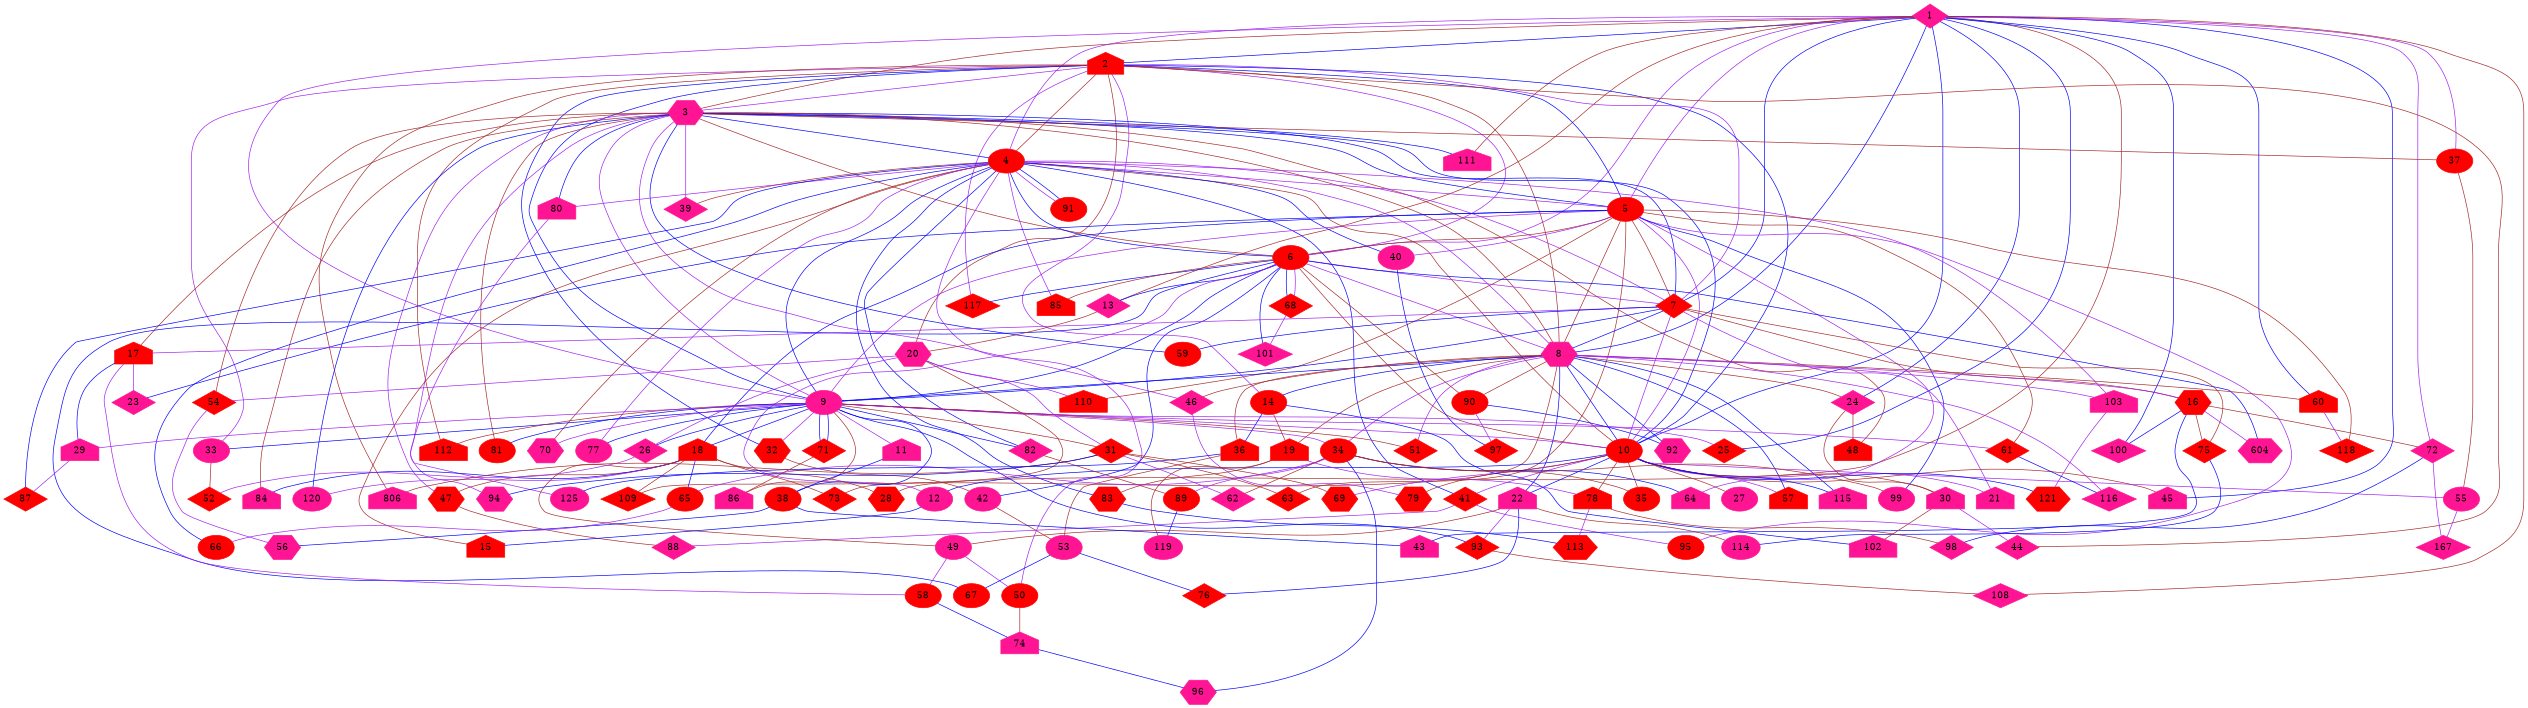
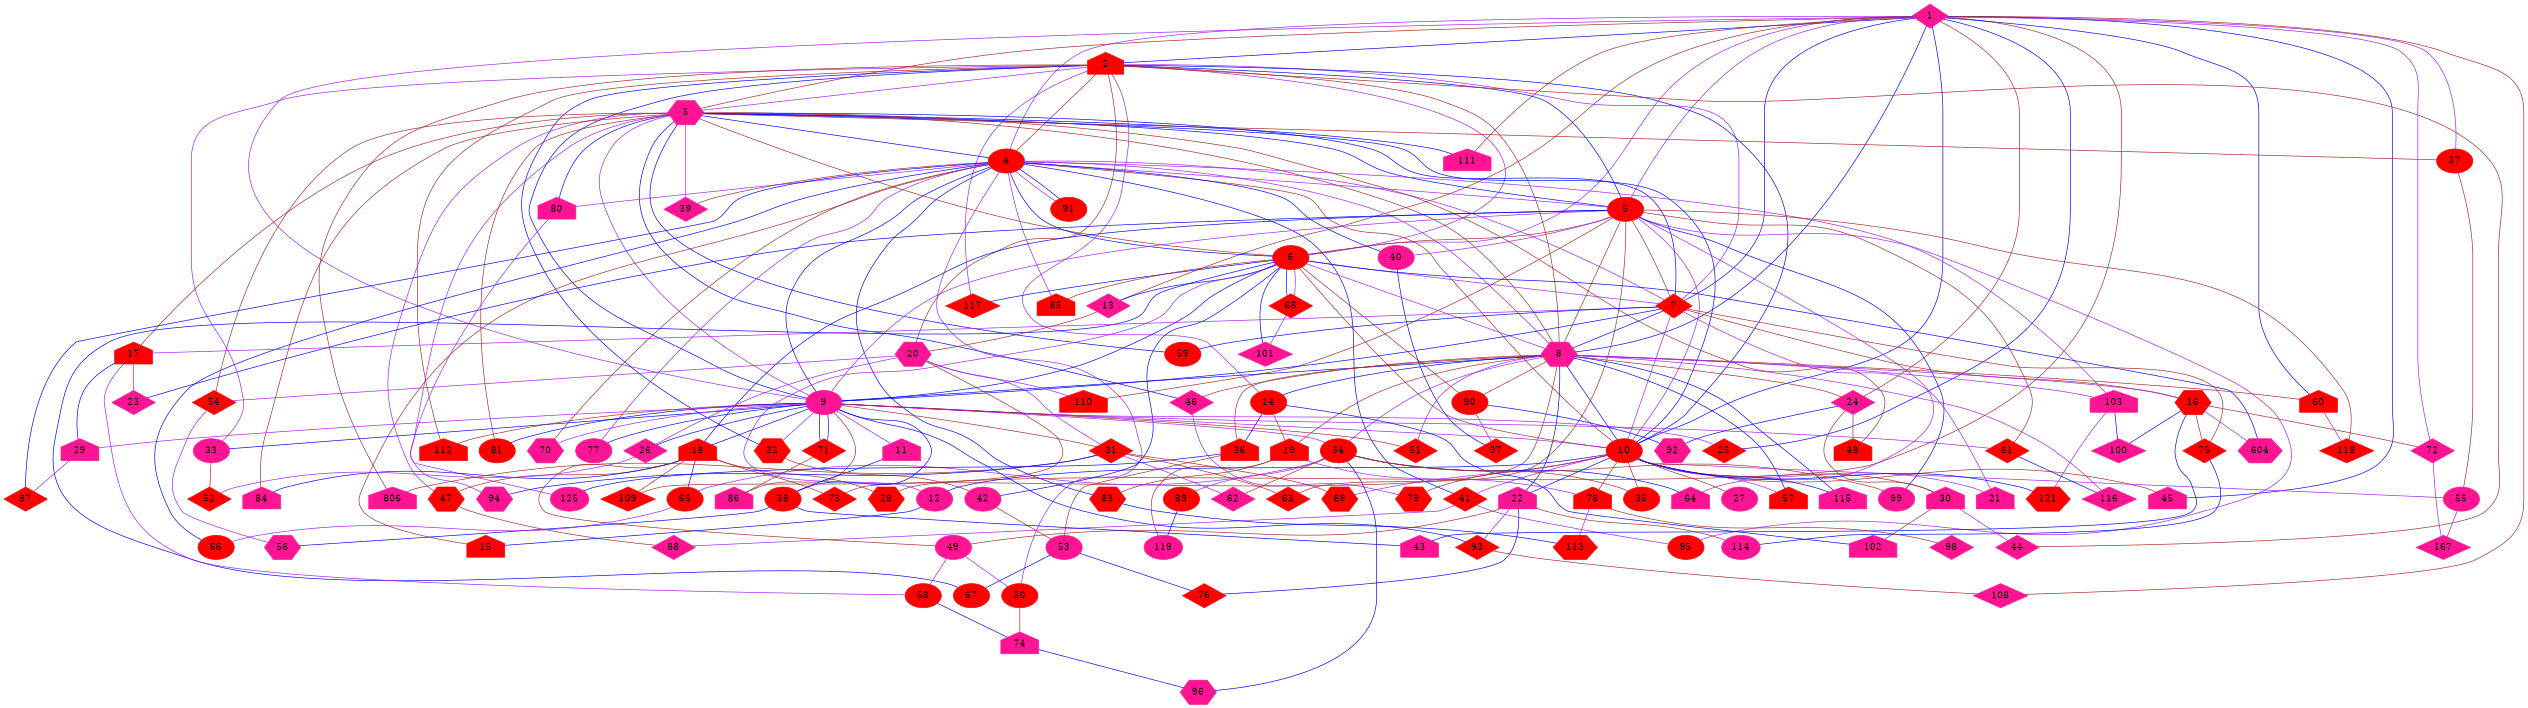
edge "1" -- "100": now "103" -- "100"
edge "1" -- "24": color blue -> brown
edge "3" -- "46": color purple -> blue
edge "8" -- "92": now "24" -- "92"
node "82": removed
node "120": removed
edge "72" -- "98": removed
